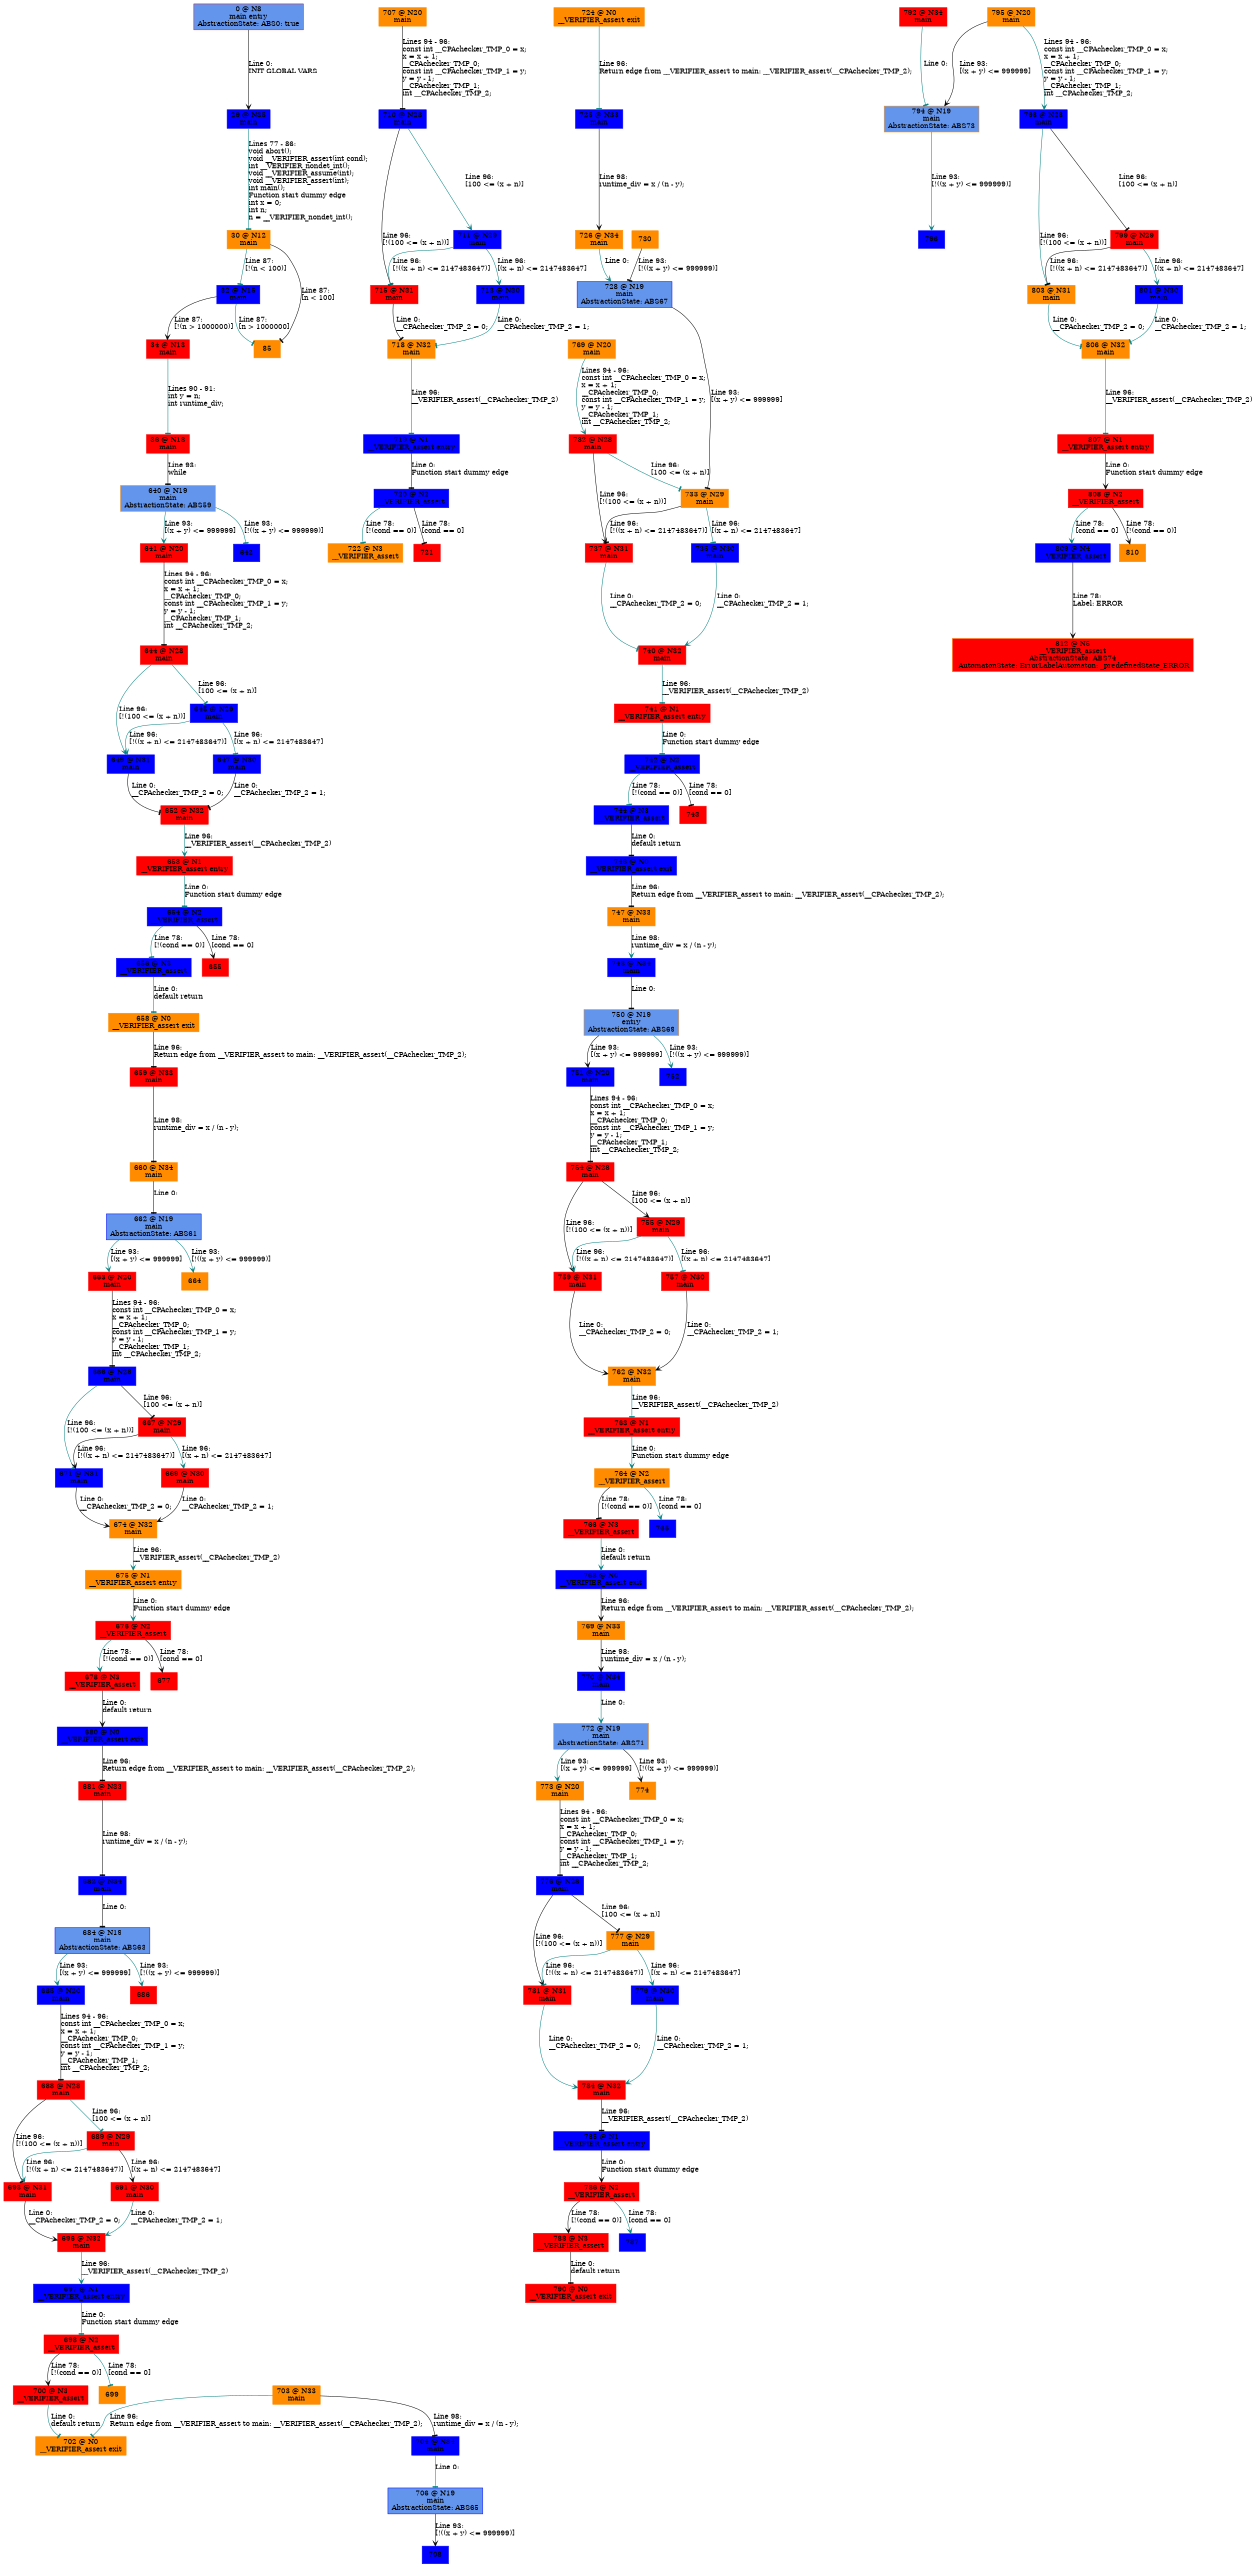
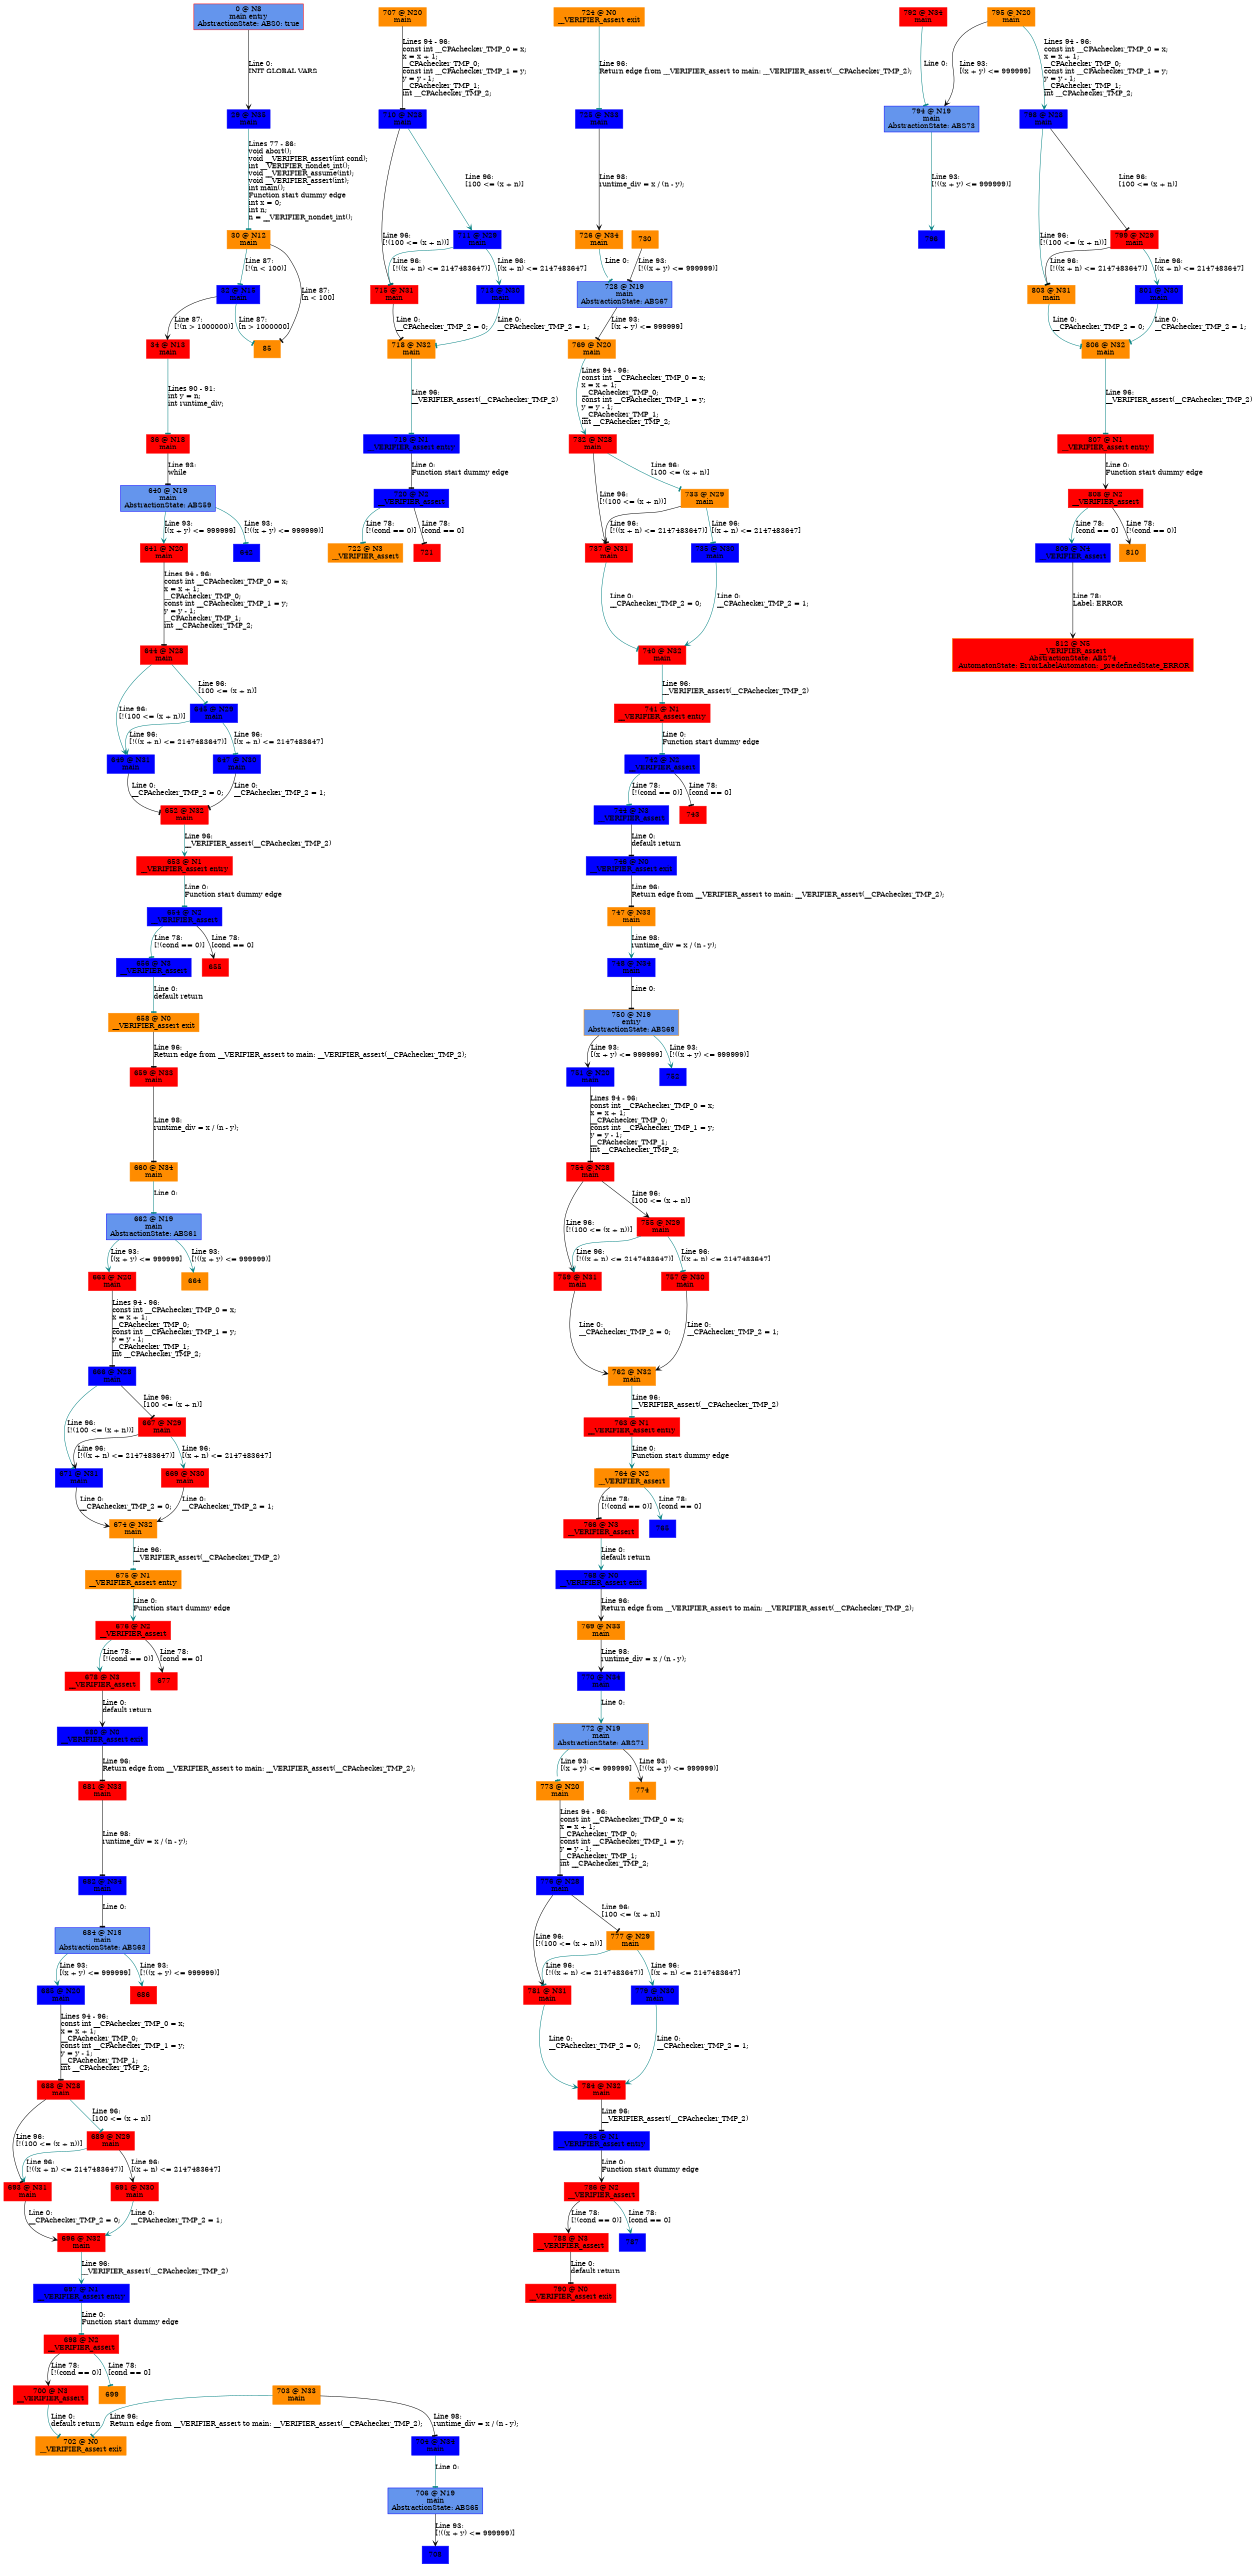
node "794 @ N19 main AbstractionState: ABS73": color darkorange -> blue
edge "726 @ N34 main" -> "728 @ N19 main AbstractionState: ABS67": arrowhead vee -> tee
edge "728 @ N19 main AbstractionState: ABS67" -> "733 @ N29 main": now "728 @ N19 main AbstractionState: ABS67" -> "769 @ N20 main"
node "640 @ N19 main AbstractionState: ABS59": color darkorange -> blue
edge "660 @ N34 main" -> "662 @ N19 main AbstractionState: ABS61": color black -> teal
edge "674 @ N32 main" -> "675 @ N1 __VERIFIER_assert entry": arrowhead vee -> tee
edge "772 @ N19 main AbstractionState: ABS71" -> "773 @ N20 main": arrowhead vee -> tee
